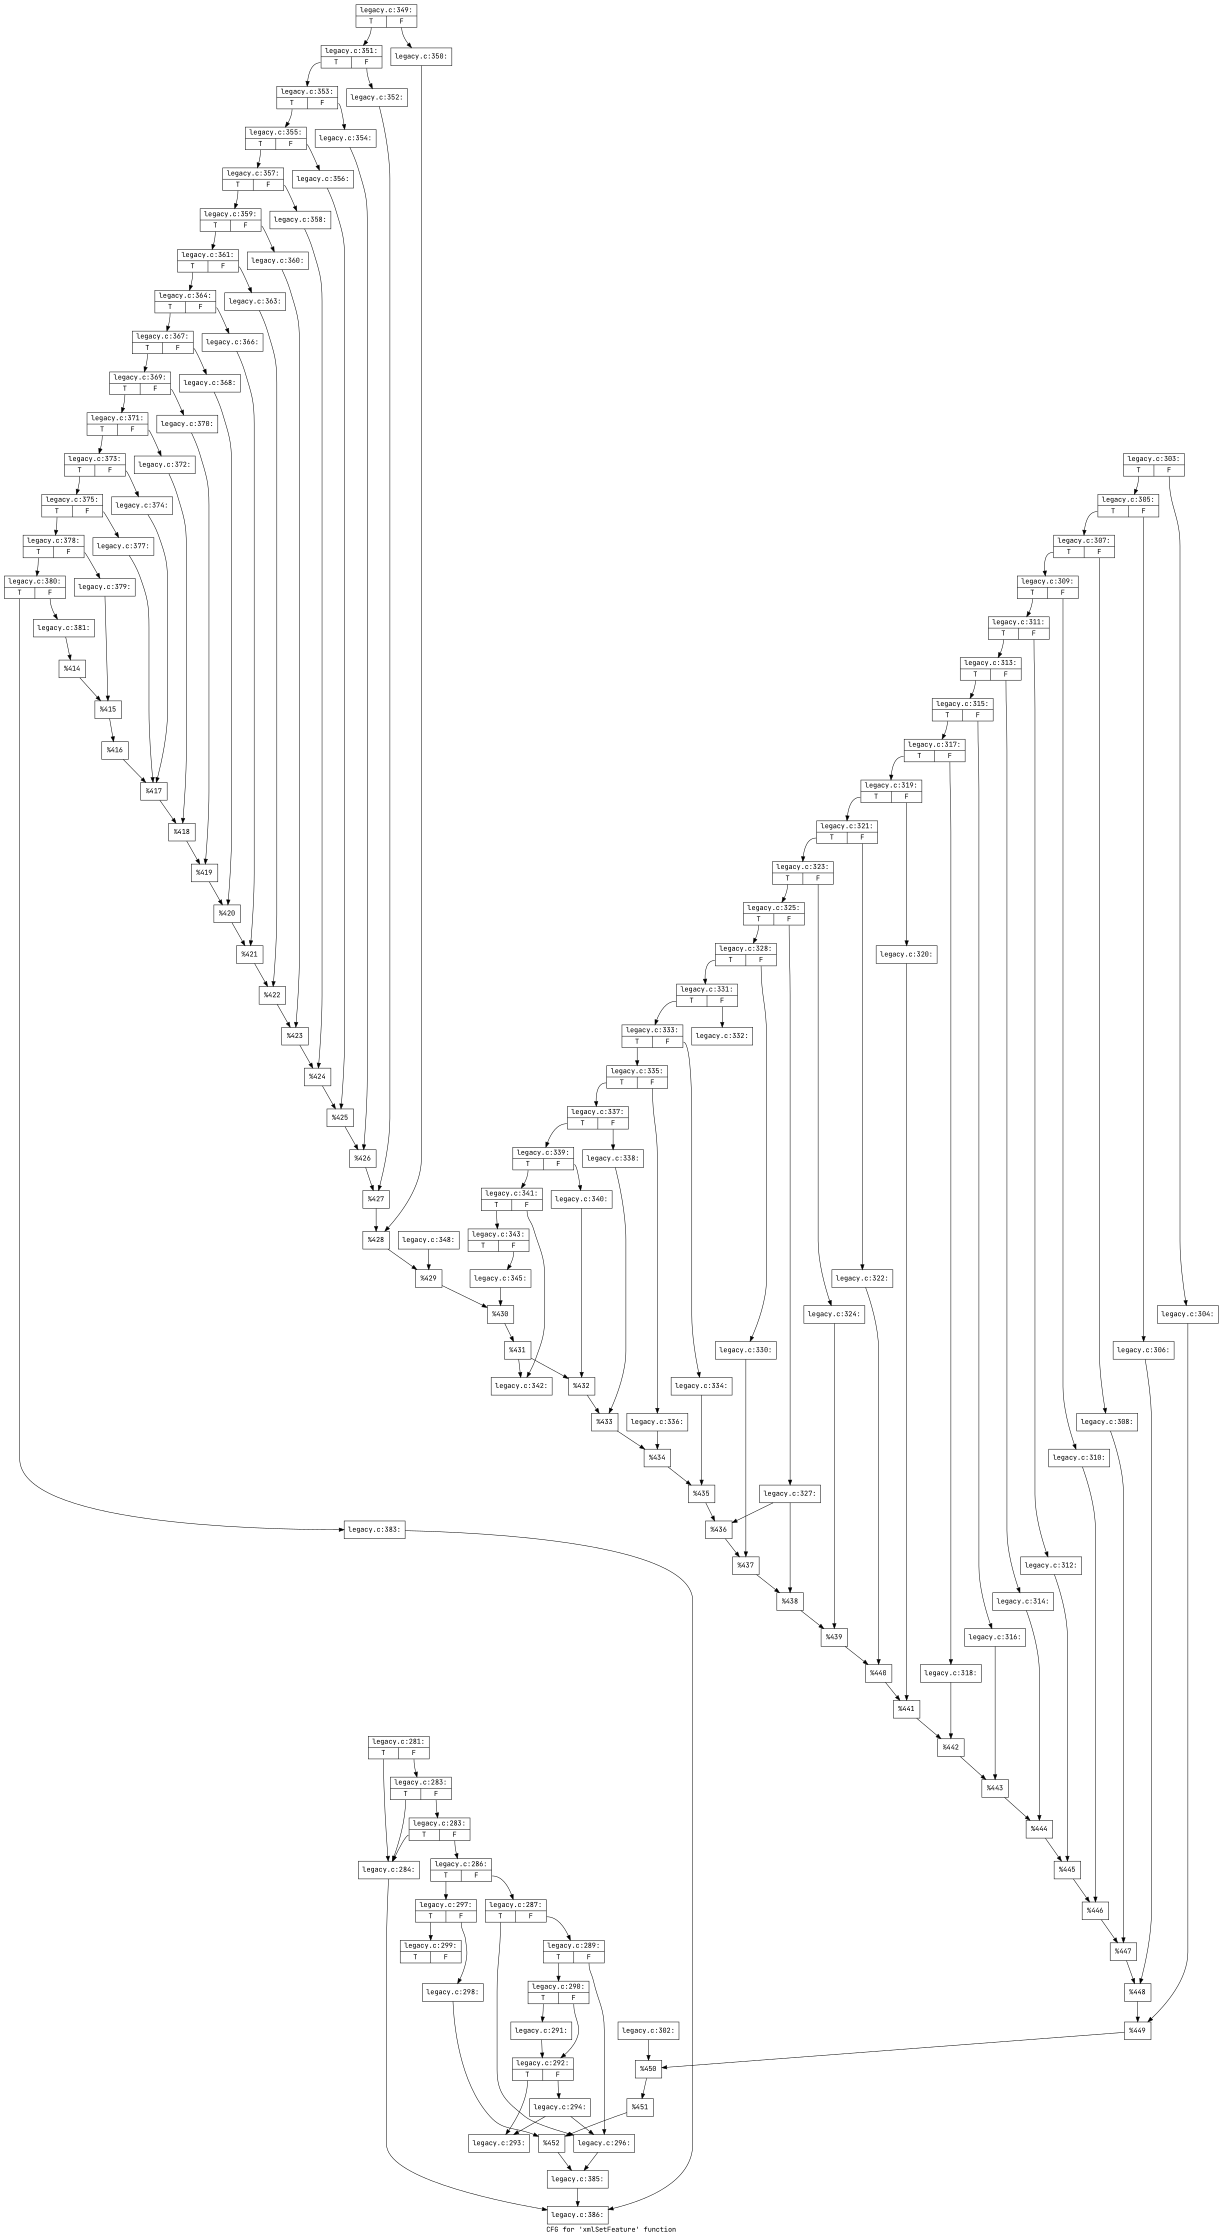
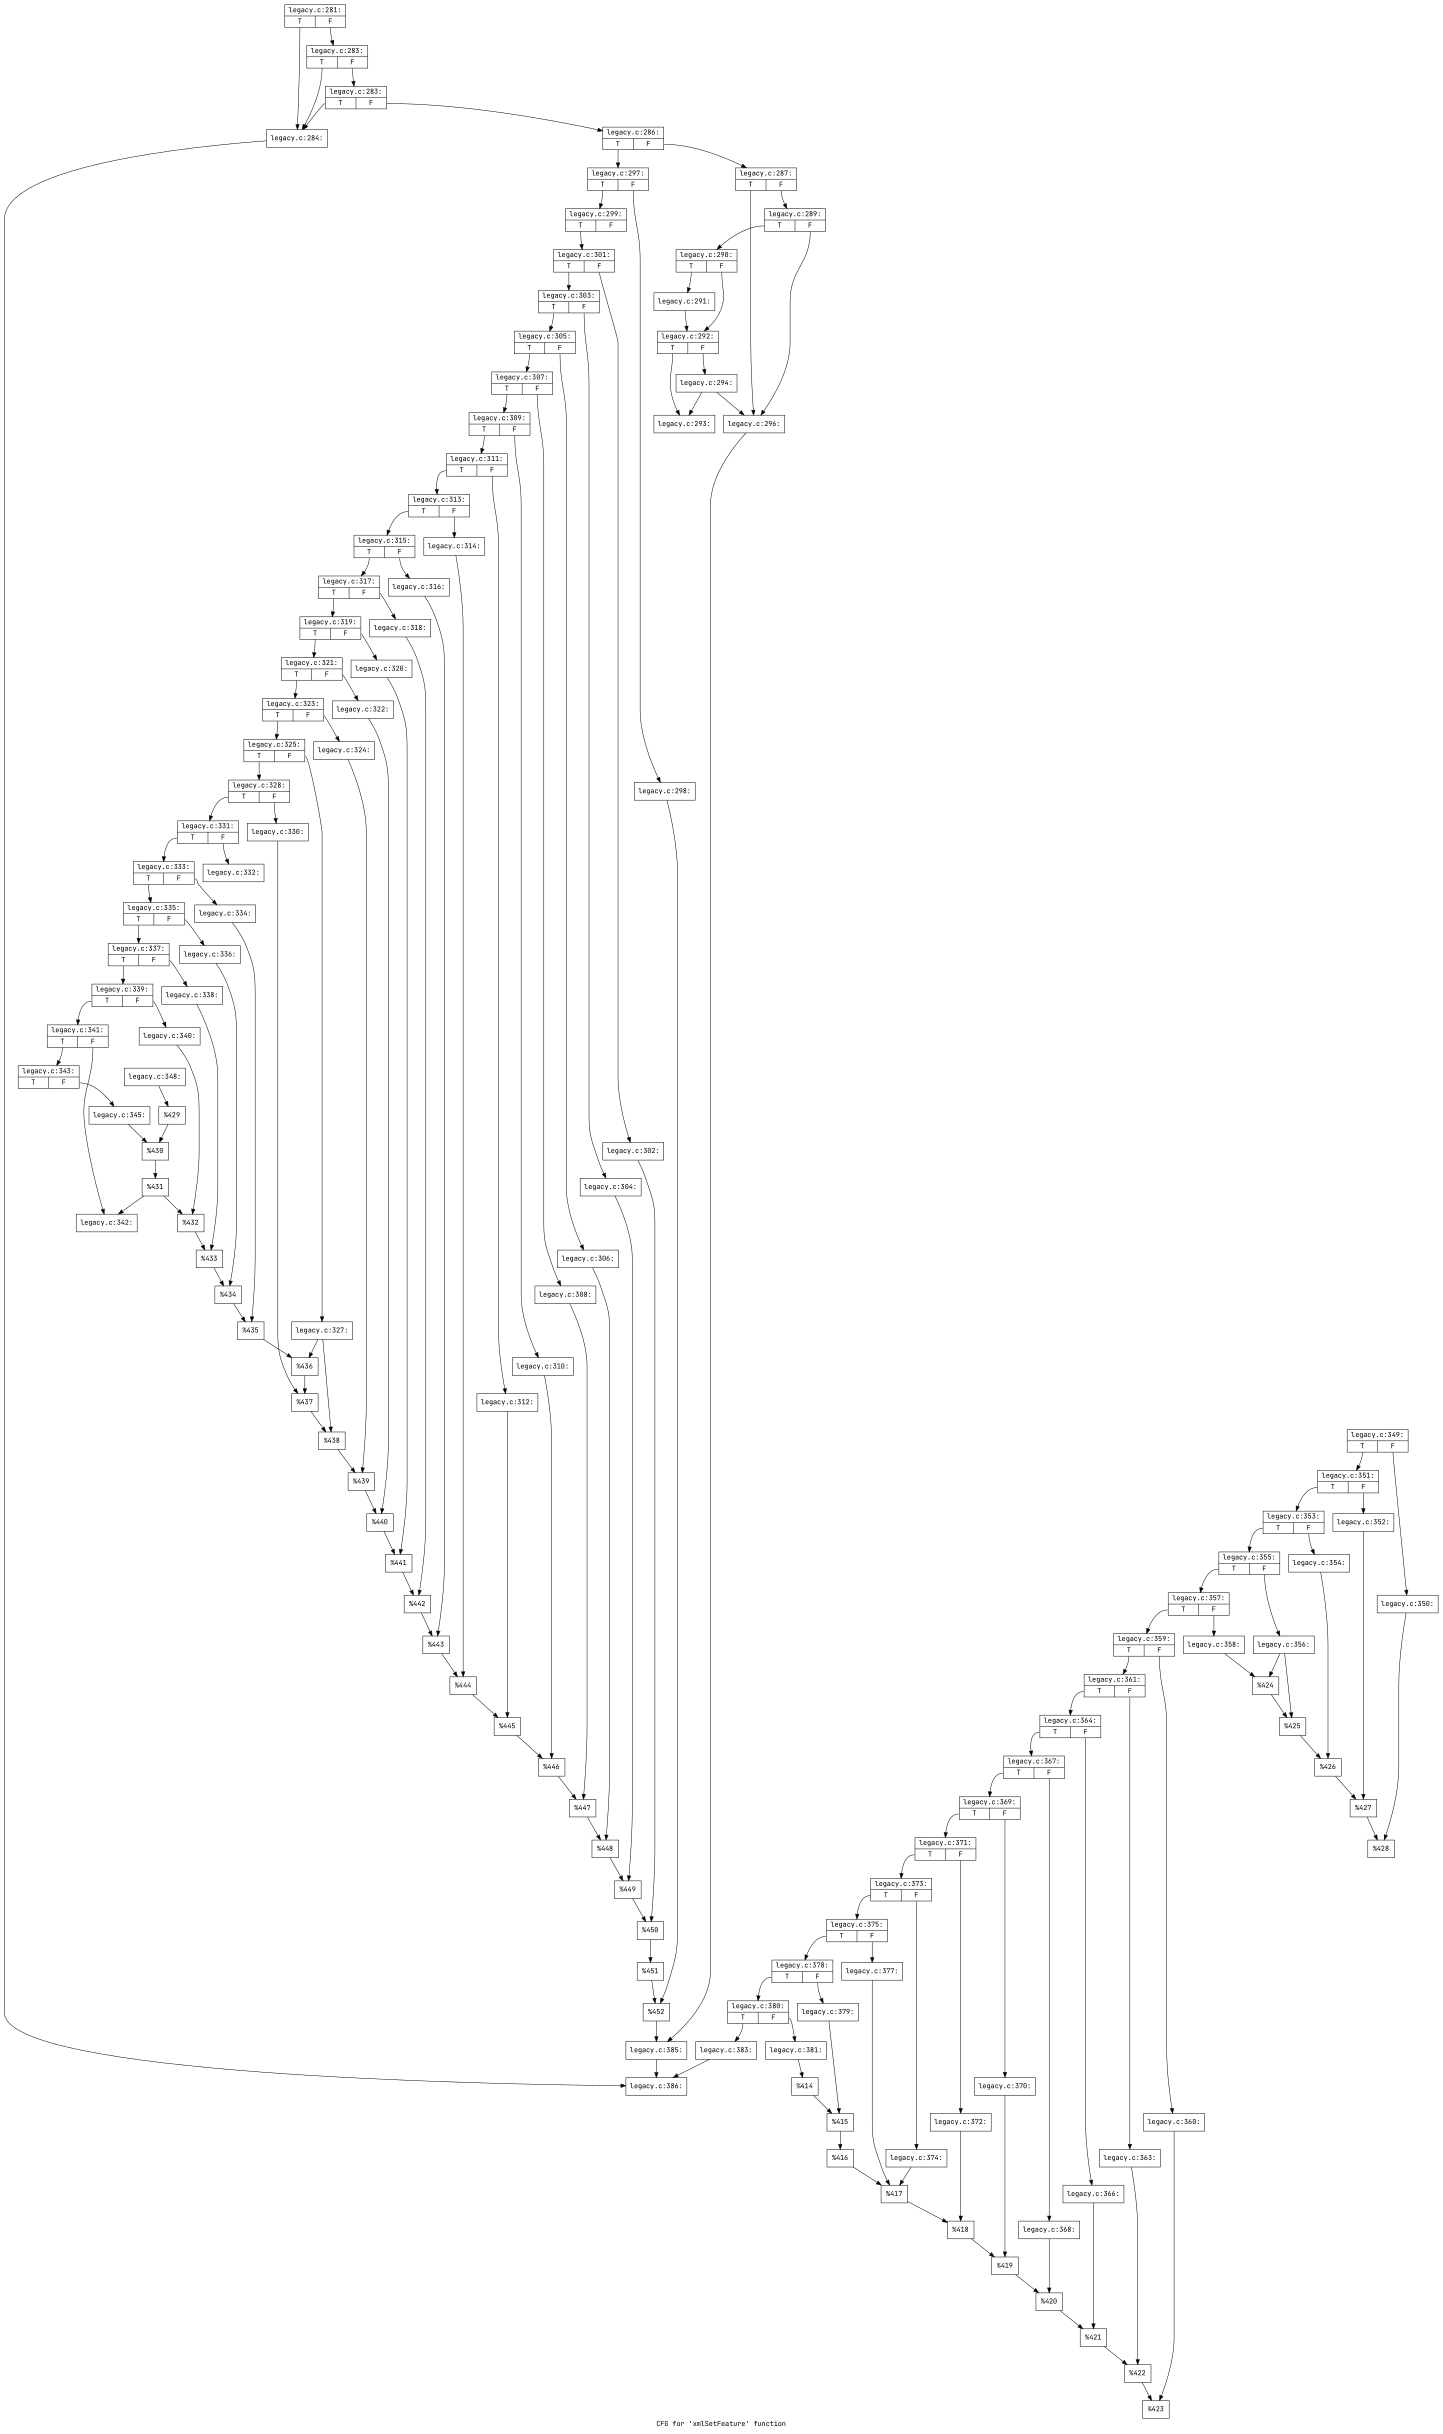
node "legacy.c:301:": added
edge "%423" -> "%424": now "legacy.c:356:" -> "%424"
edge "%428" -> "%429": removed
